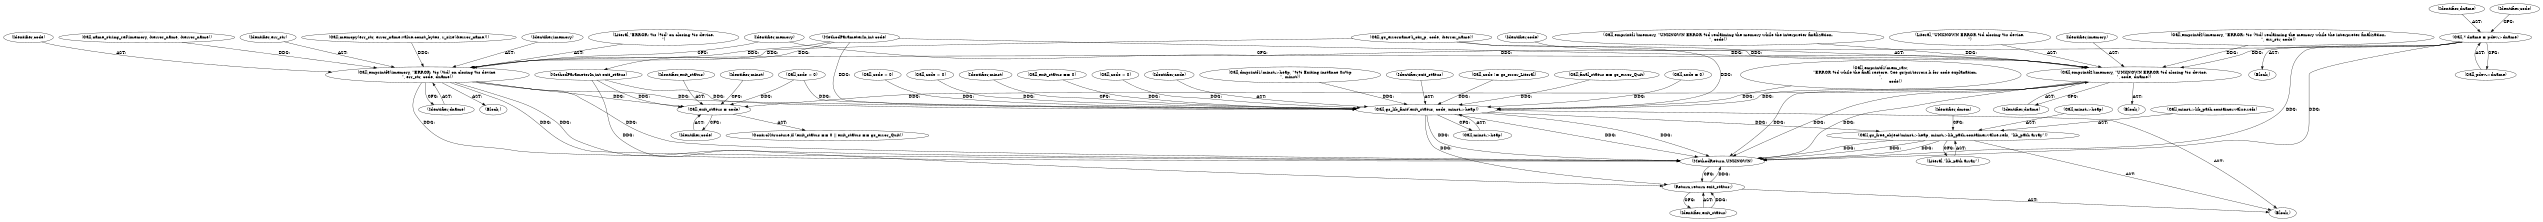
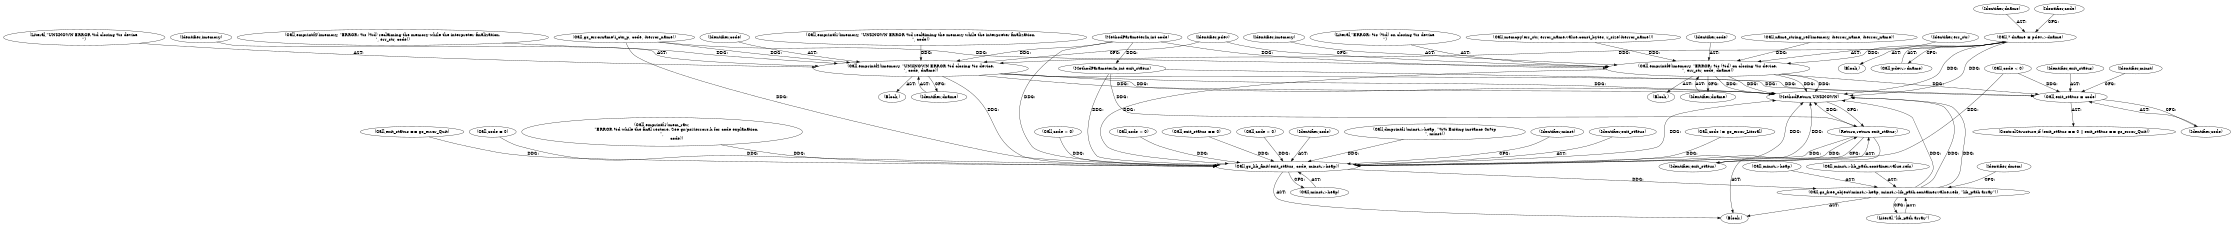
node "(Identifier,memory)": label "(Identifier,memory)" -> "(Identifier,pdev)"
node "(Call,final_status == gs_error_Quit)": label "(Call,final_status == gs_error_Quit)" -> "(Call,exit_status == gs_error_Quit)"
edge "(Call,gs_lib_finit(exit_status, code, minst->heap))" -> "(Return,return exit_status;)": reversed
